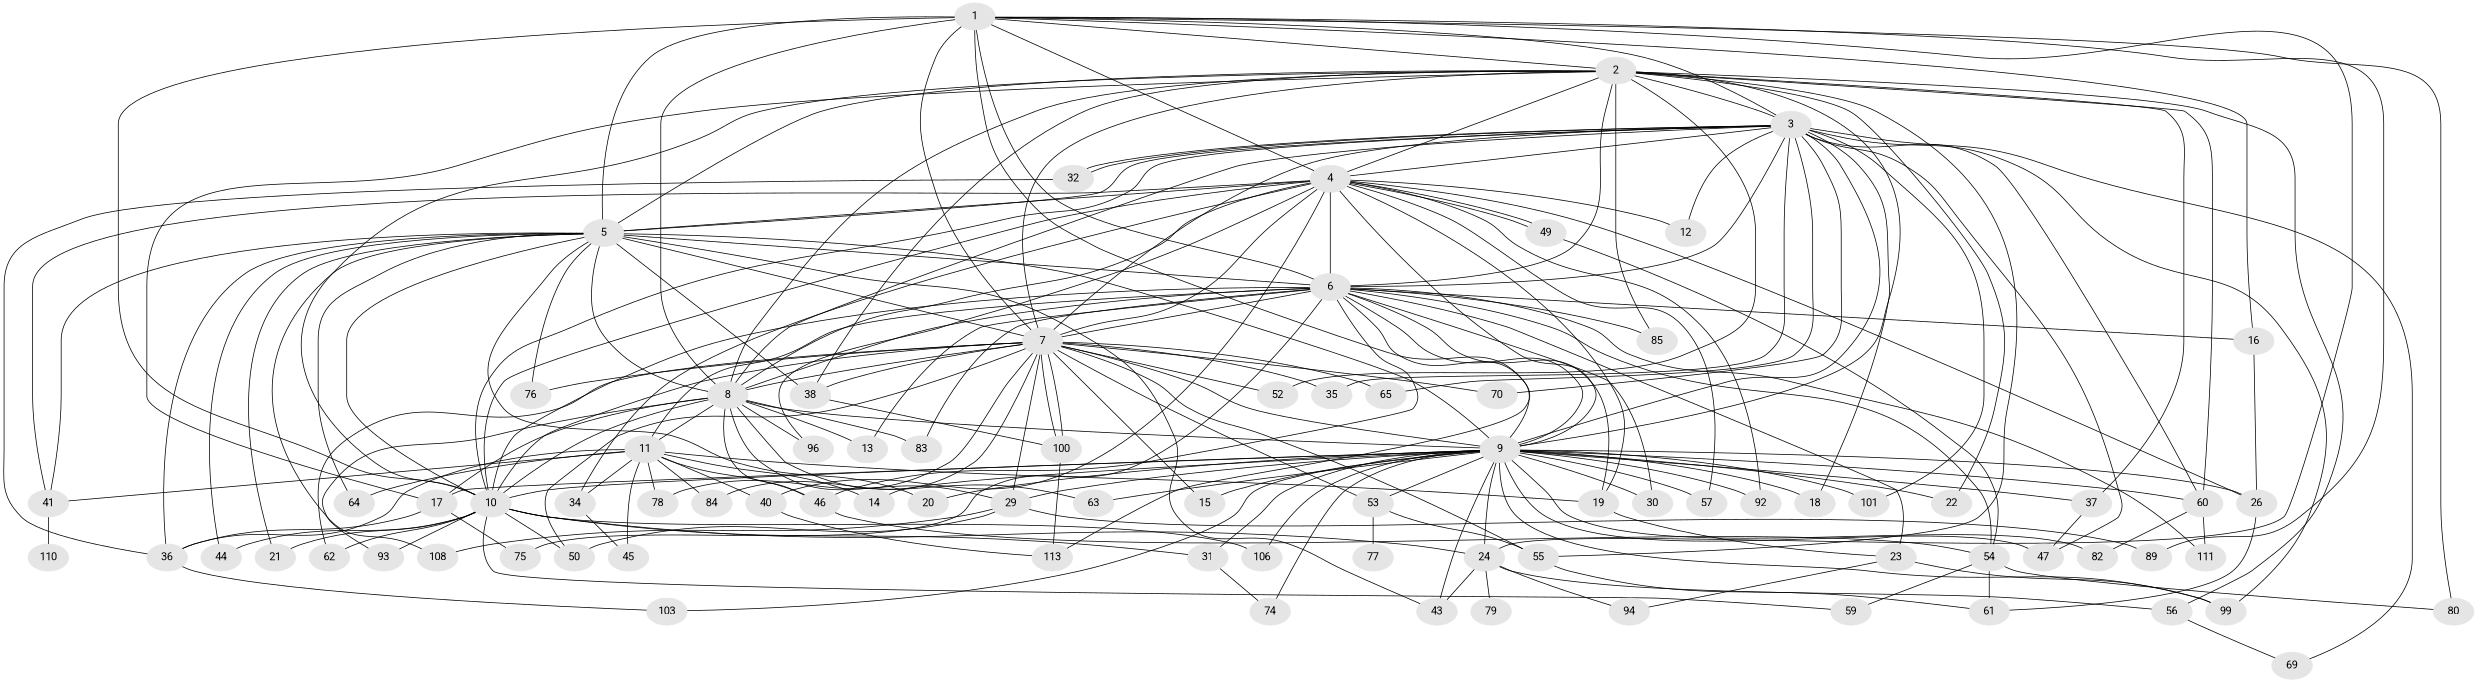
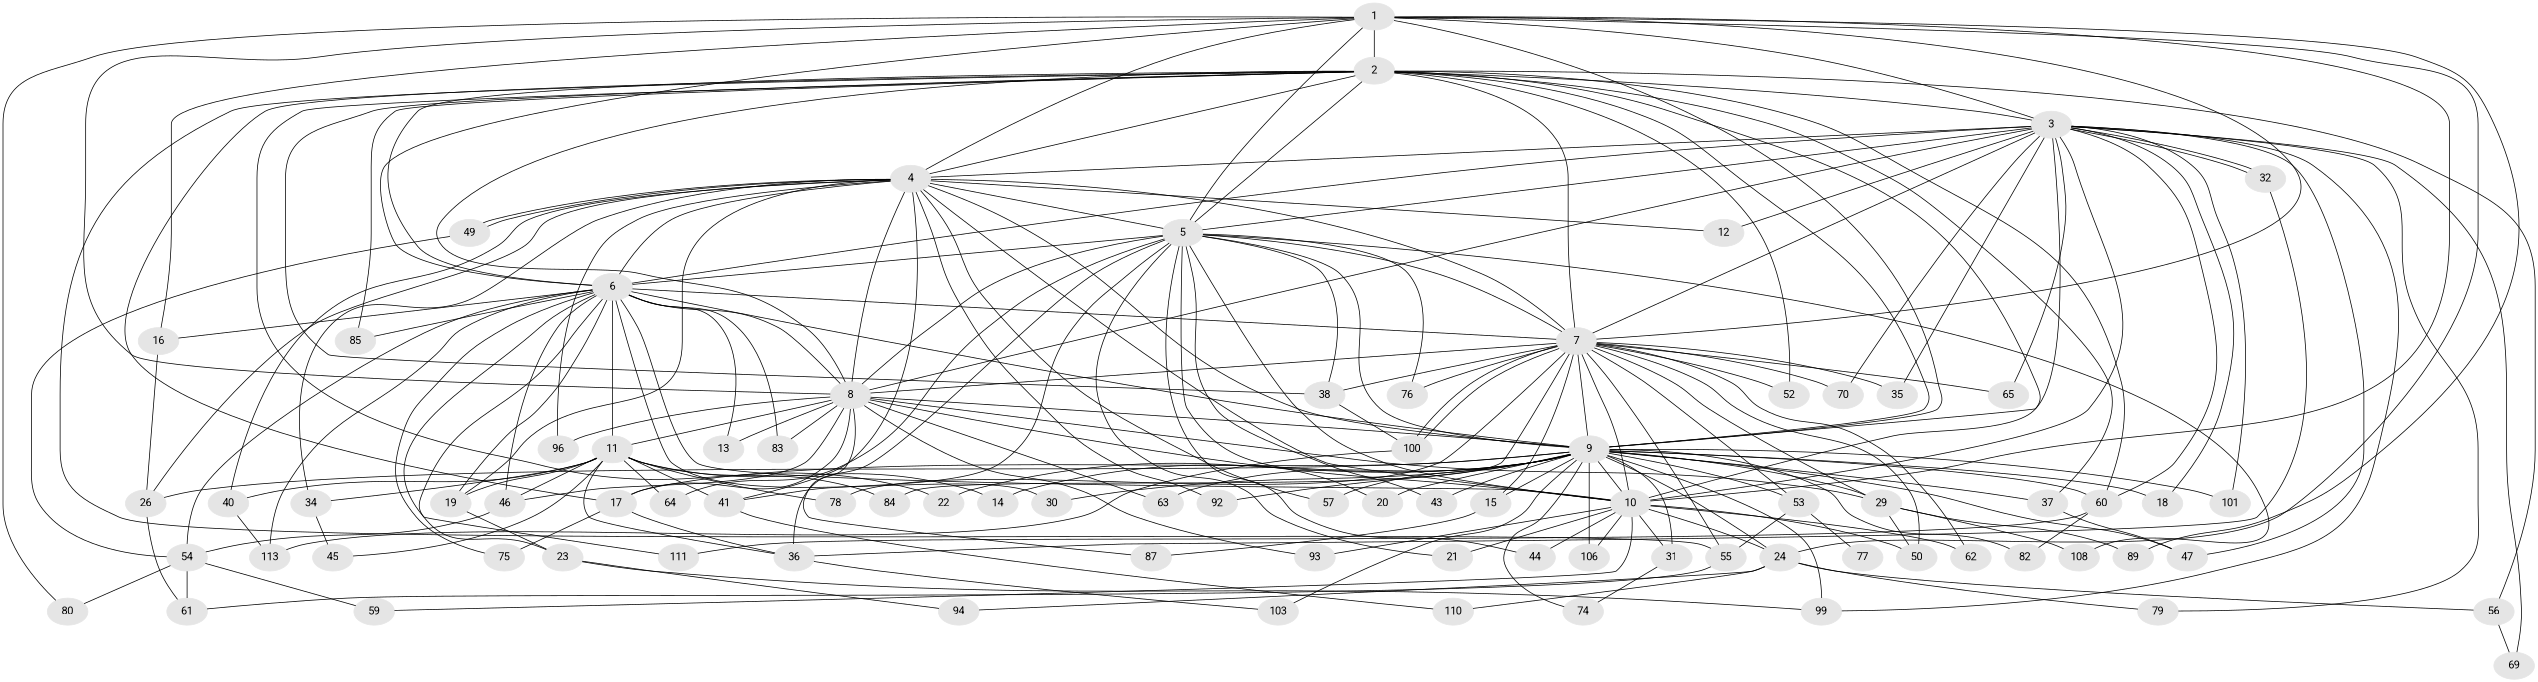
edge "3" -- "79": added
node "87": added
edge "24" -- "43": now "24" -- "110"
